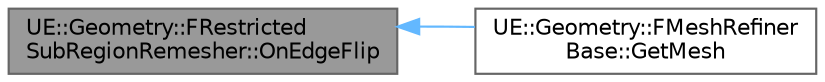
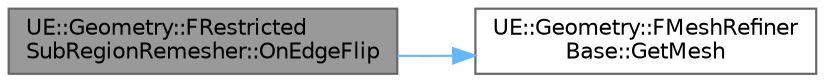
edge "UE::Geometry::FMeshRefiner Base::GetMesh" -> "UE::Geometry::FRestricted SubRegionRemesher::OnEdgeFlip": reversed
